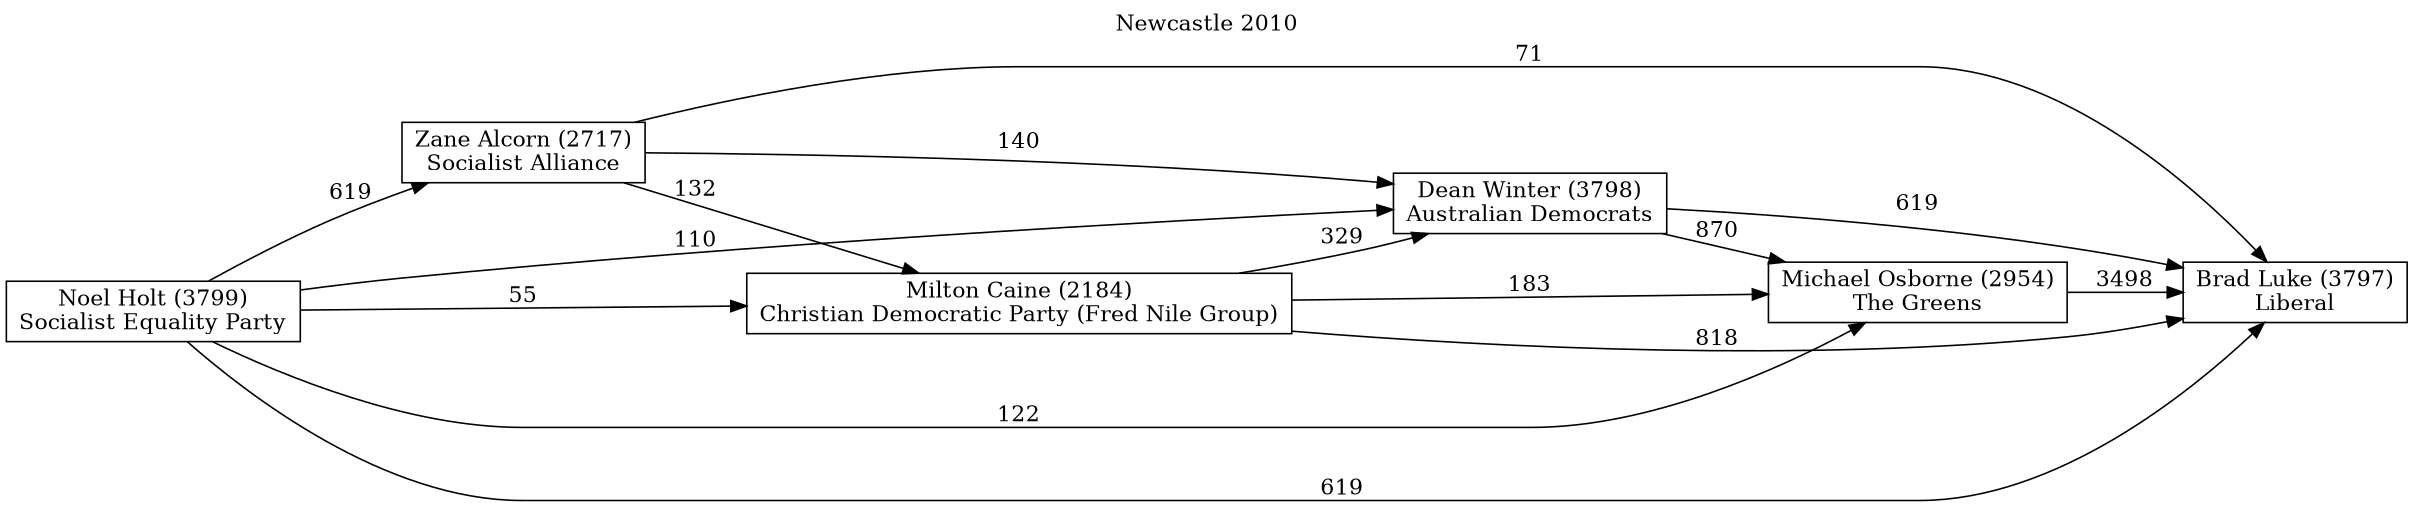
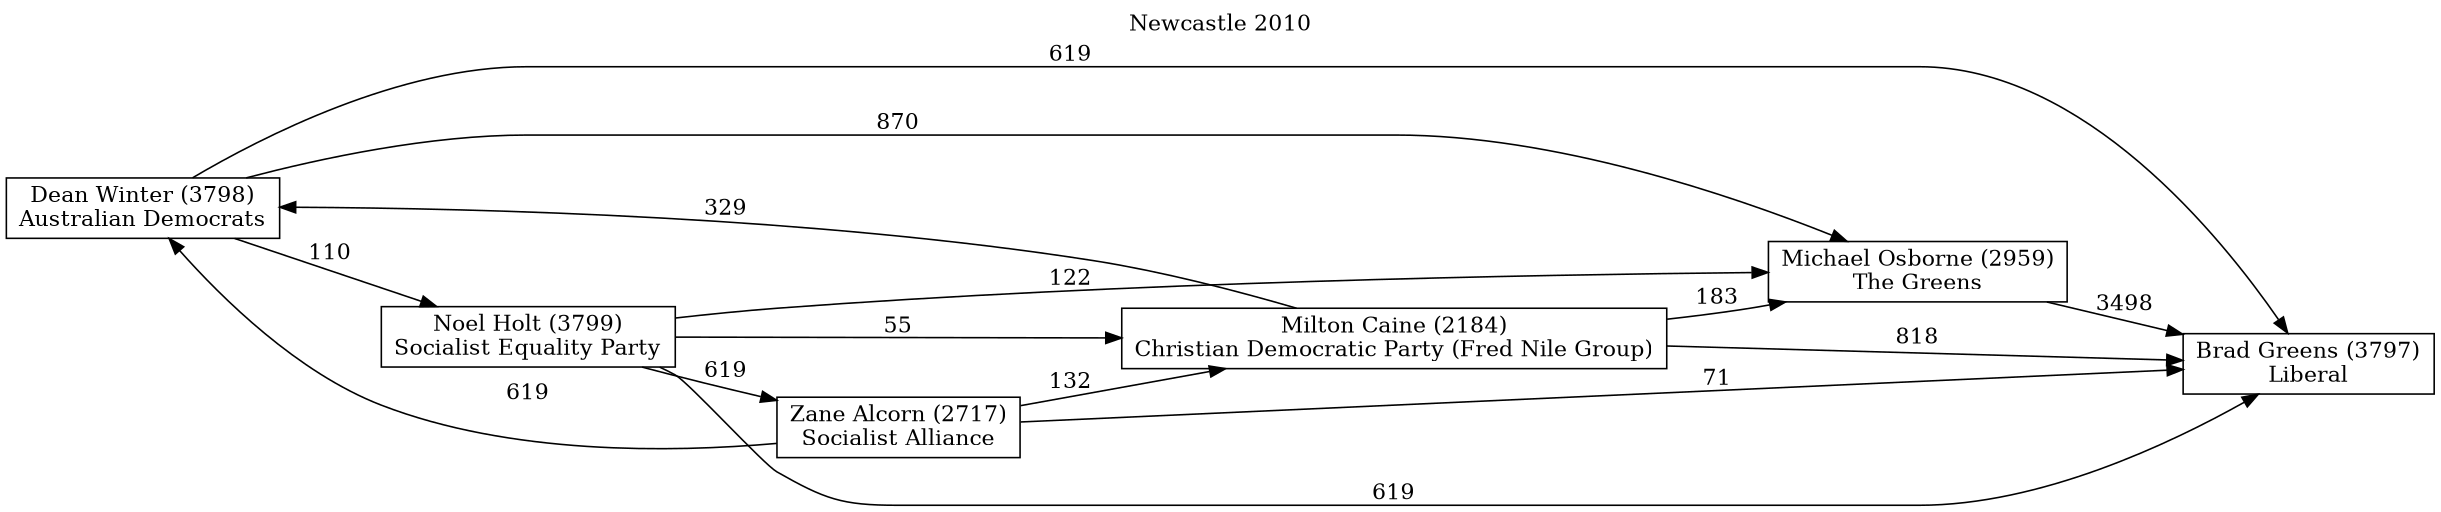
edge "Zane Alcorn (2717) Socialist Alliance" -> "Dean Winter (3798) Australian Democrats": label "140" -> "619"
edge "Noel Holt (3799) Socialist Equality Party" -> "Dean Winter (3798) Australian Democrats": reversed
node "Michael Osborne (2954) The Greens": label "Michael Osborne (2954) The Greens" -> "Michael Osborne (2959) The Greens"
node "Brad Luke (3797) Liberal": label "Brad Luke (3797) Liberal" -> "Brad Greens (3797) Liberal"
